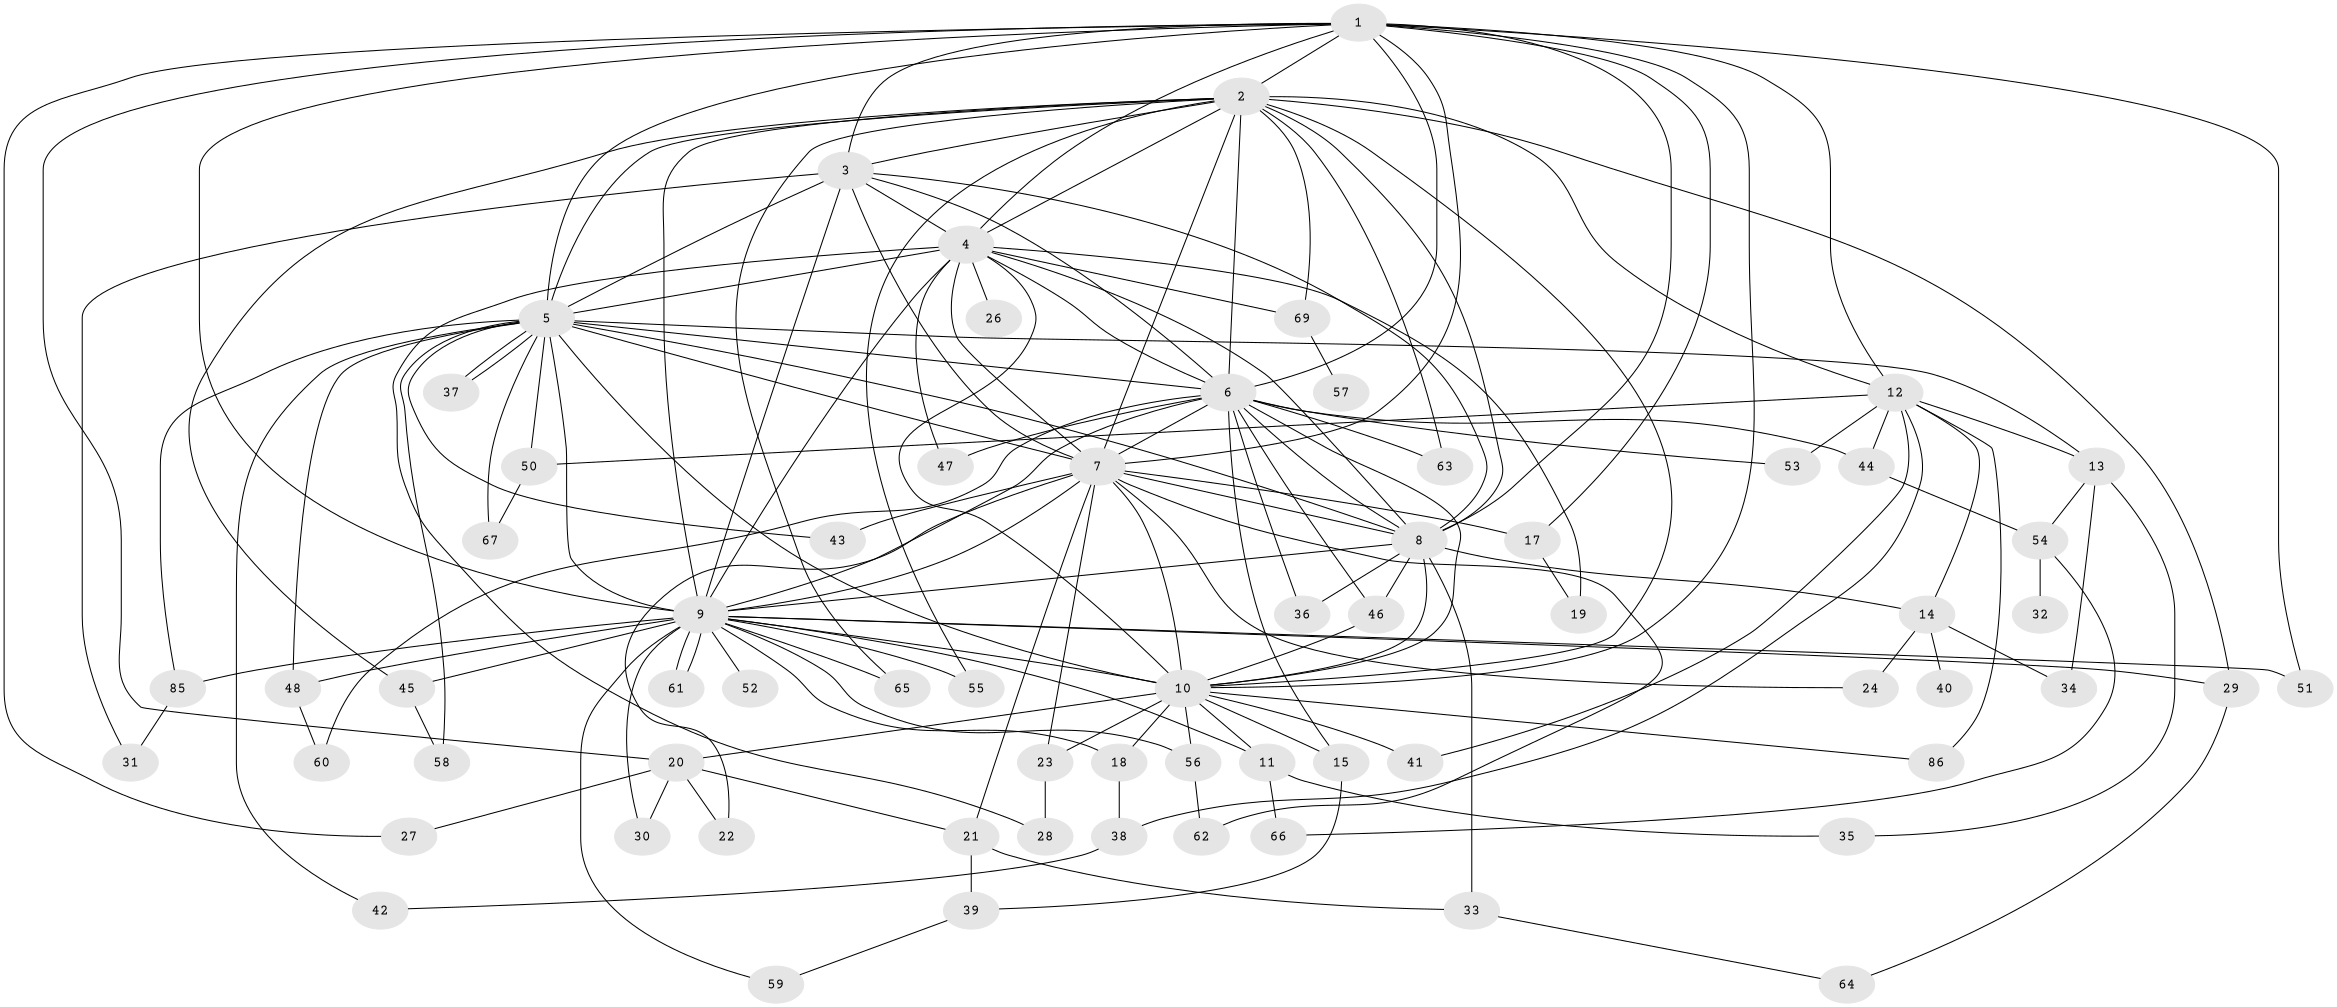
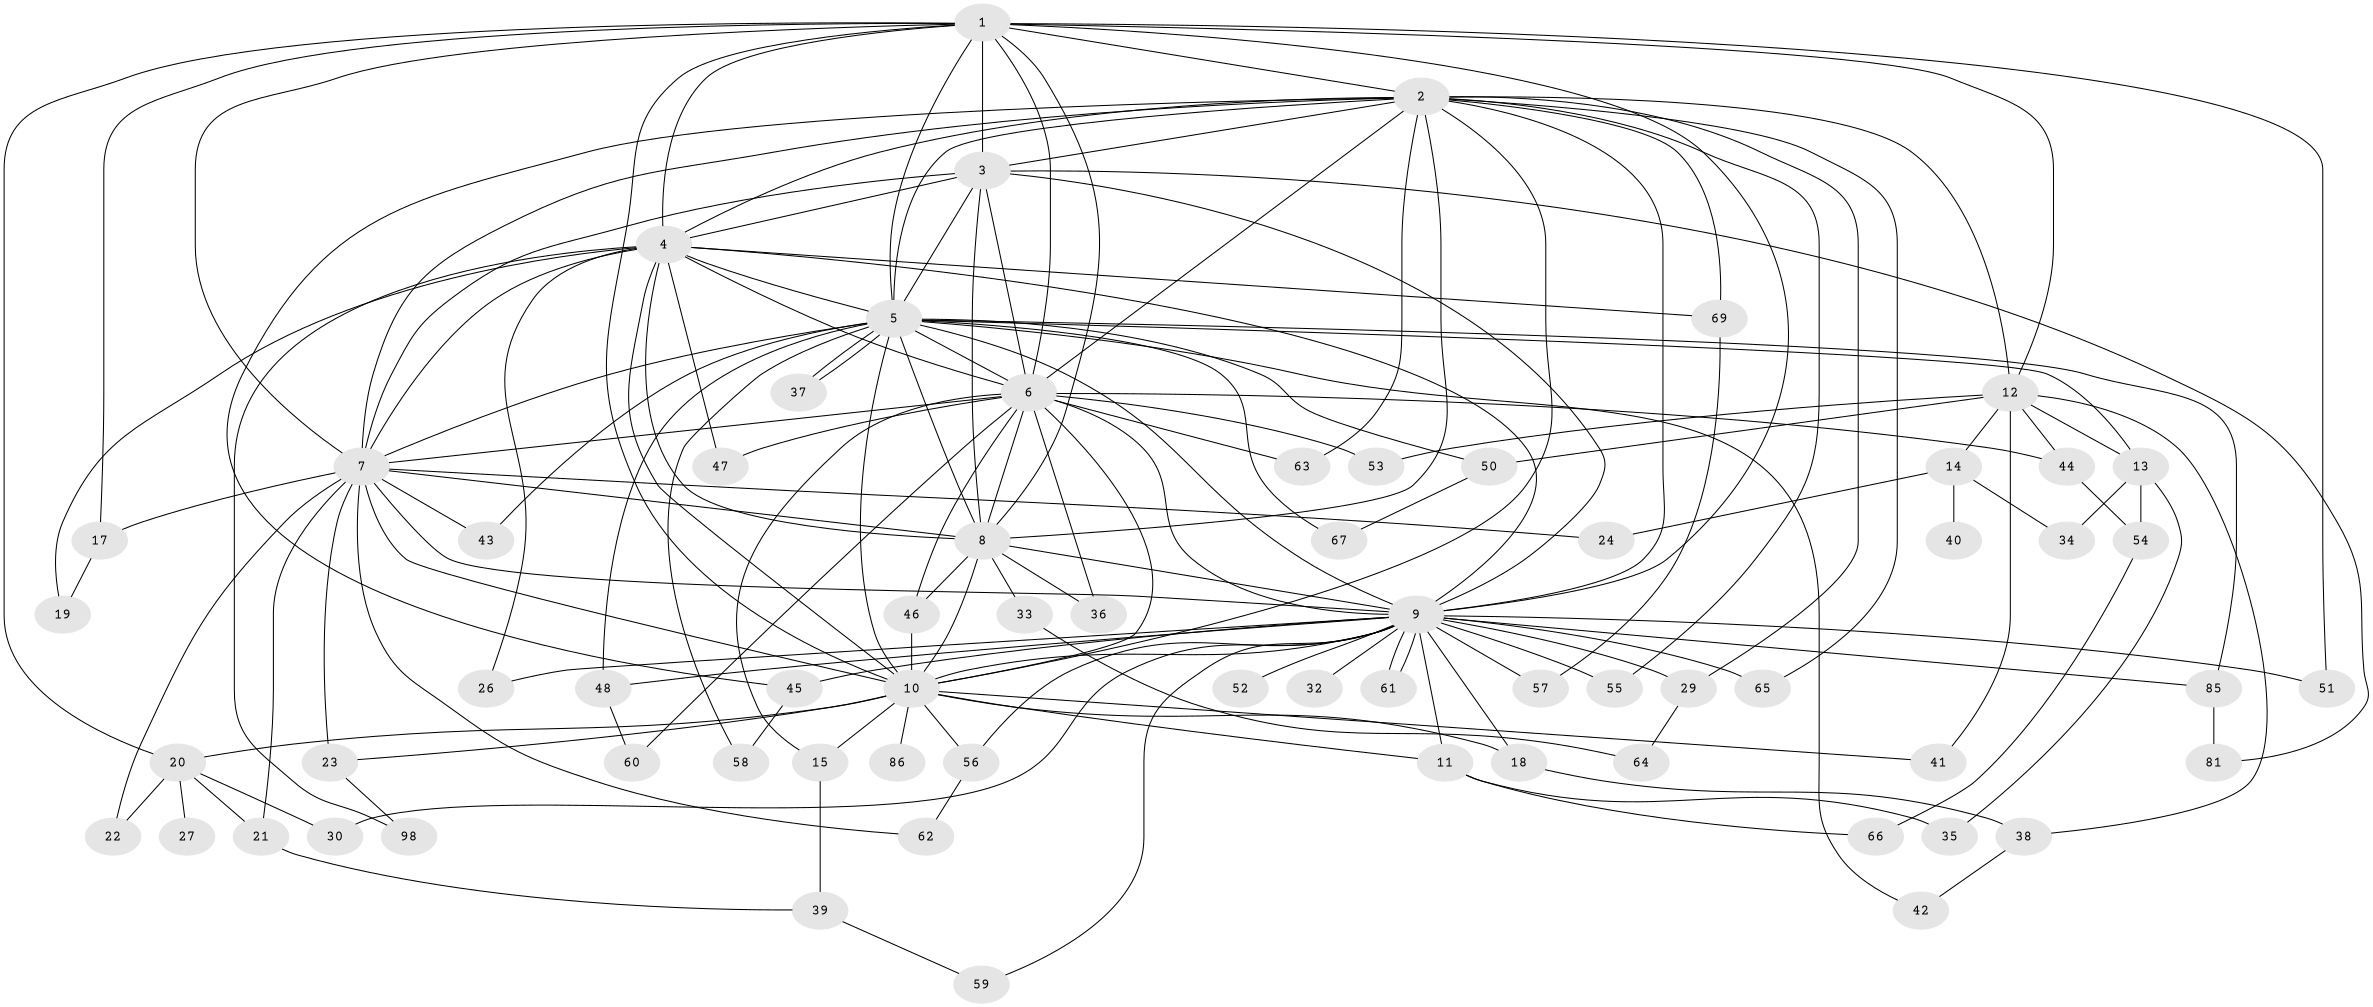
edge "1" -- "27": removed
edge "12" -- "86": removed
edge "54" -- "32": now "9" -- "32"
edge "8" -- "14": removed
edge "9" -- "26": added
edge "9" -- "57": added
node "31": label "31" -> "81"
node "28": label "28" -> "98"
edge "21" -- "33": removed
